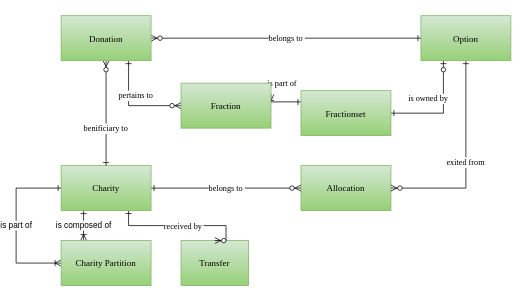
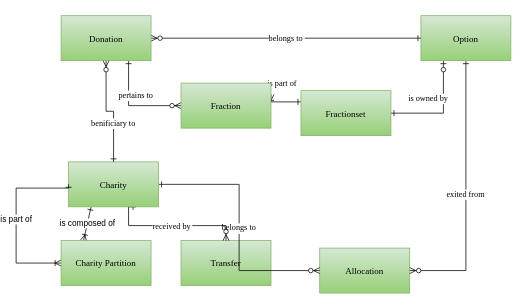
node "Charity": moved (106, 188) -> (114, 184)
node "Allocation": moved (346, 188) -> (365, 270)
node "Transfer": size 68x45 -> 90x45
